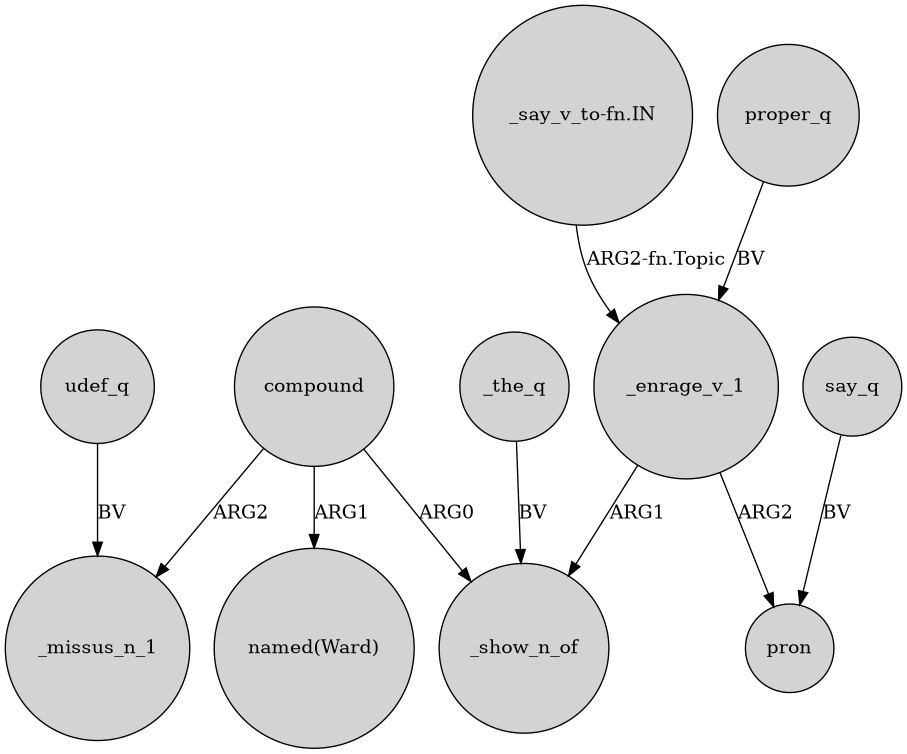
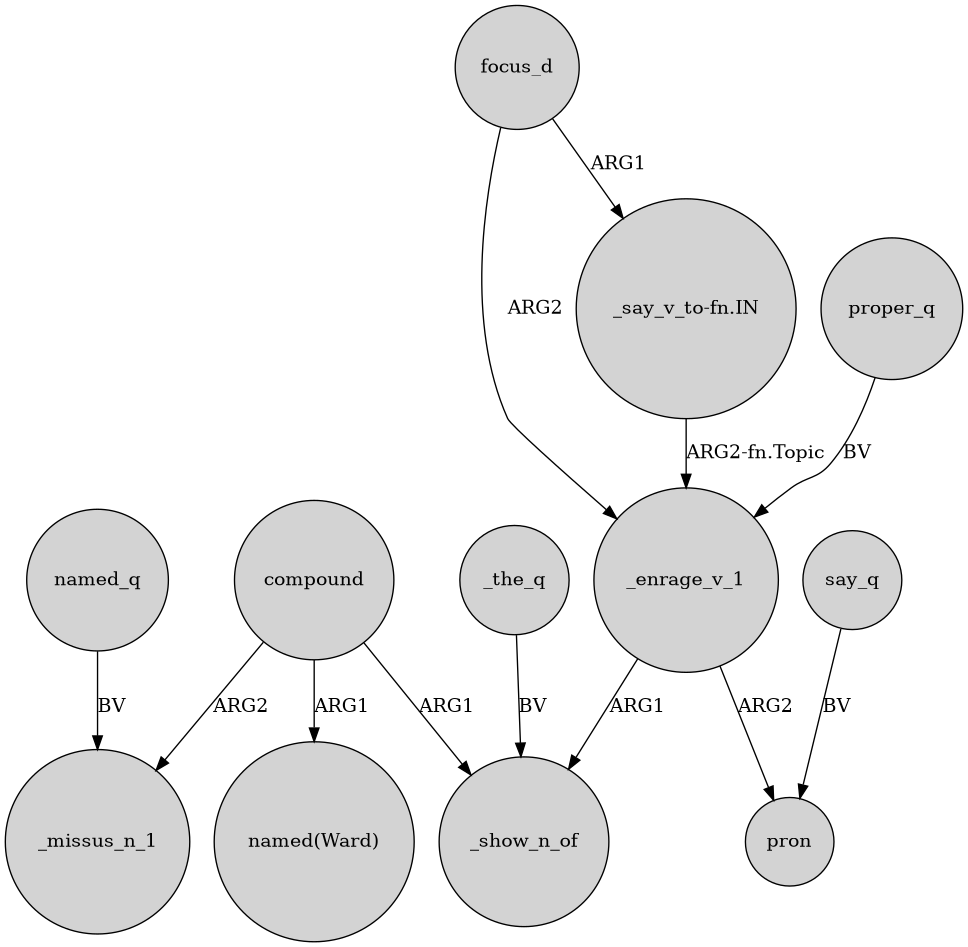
node "focus_d": added
node "udef_q": label "udef_q" -> "named_q"
edge "compound" -> "_show_n_of": label "ARG0" -> "ARG1"
